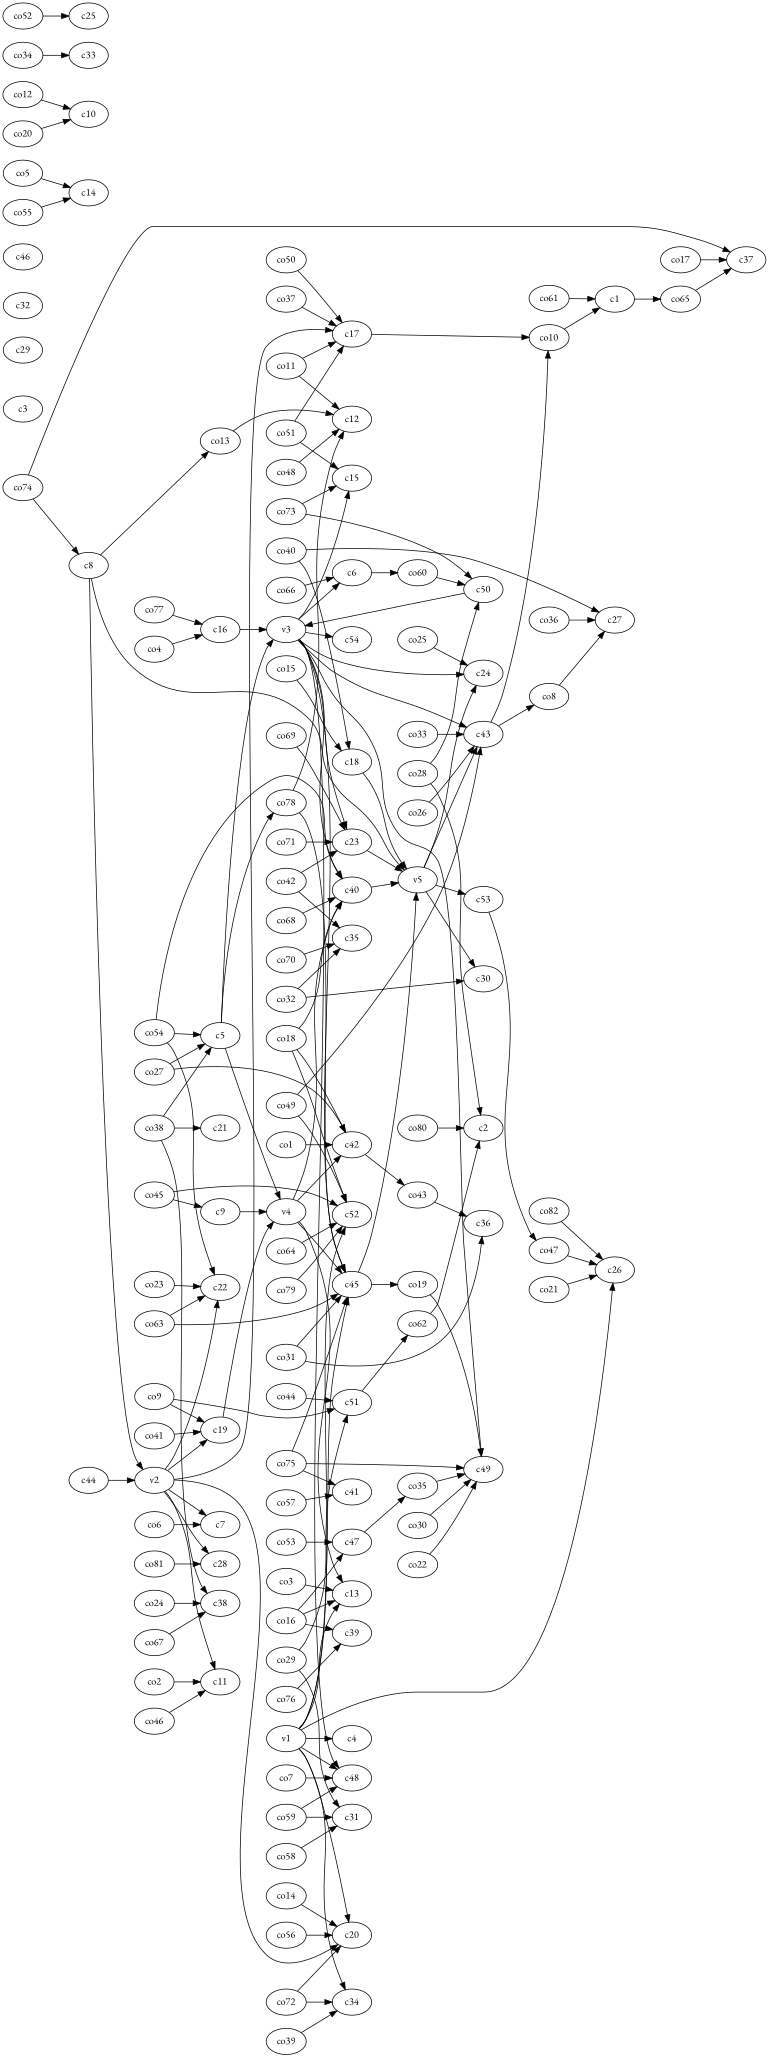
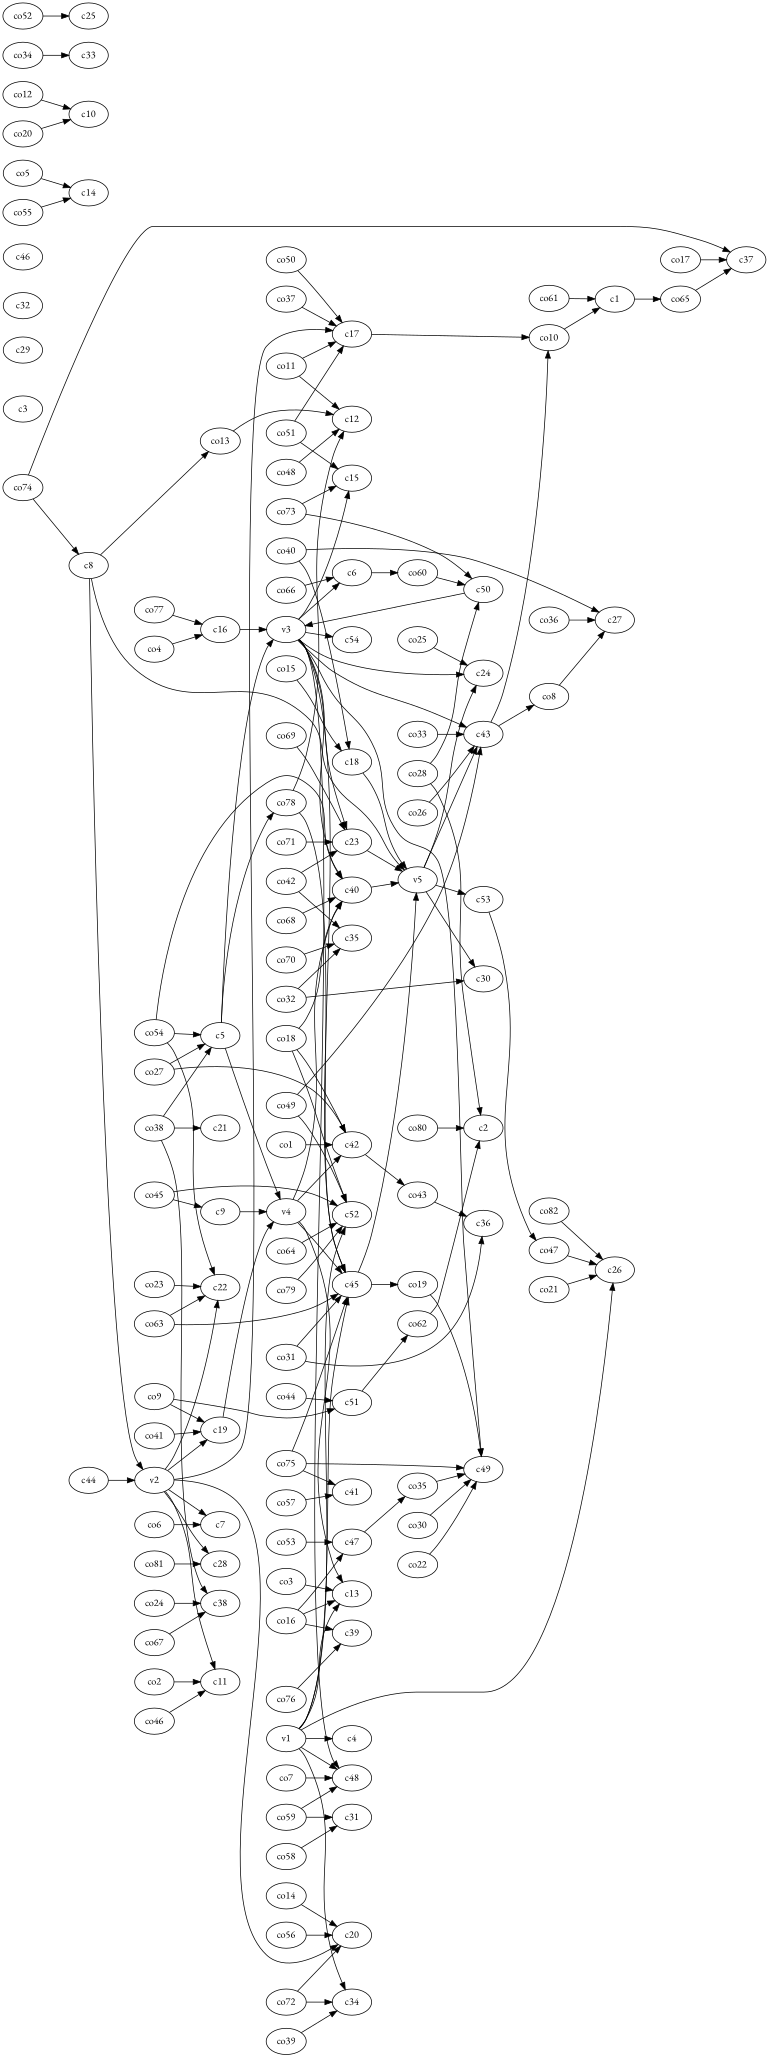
node "co29": removed
edge "v1" -> "c20": removed
